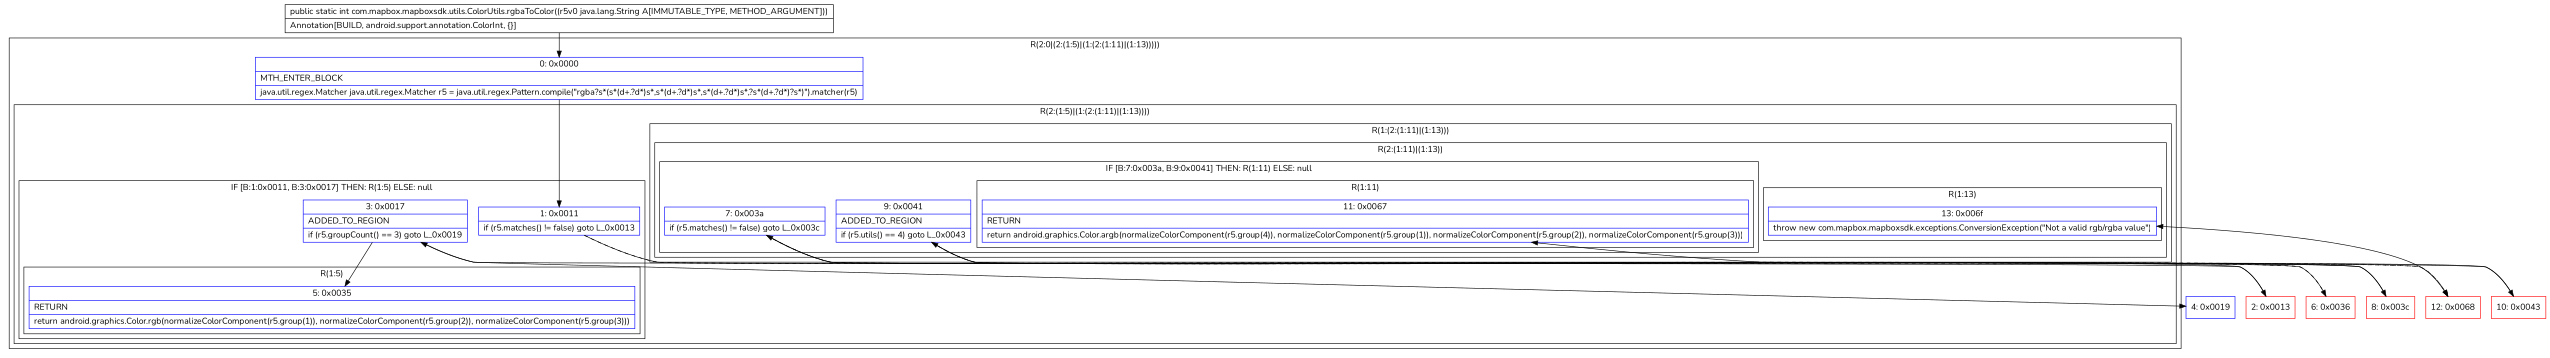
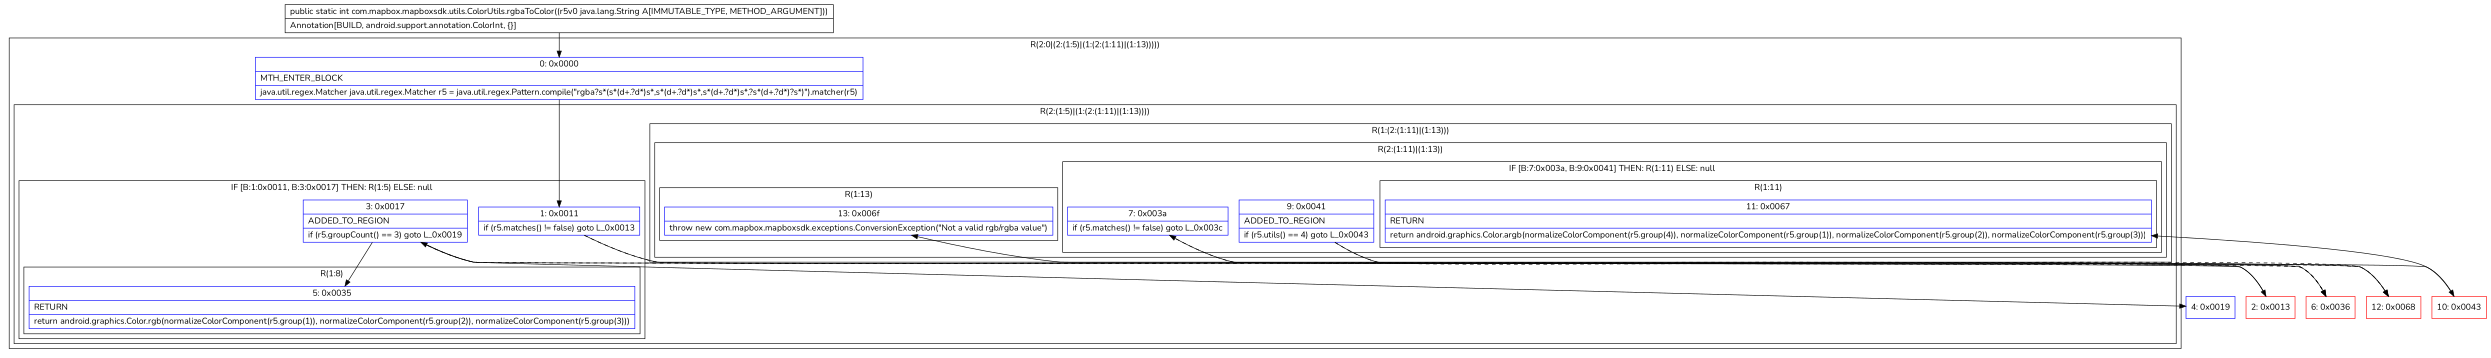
edge "3: 0x0017" -> "6: 0x0036": added
cluster "R(1:5)": label "R(1:5)" -> "R(1:8)"
node "8: 0x003c": removed
